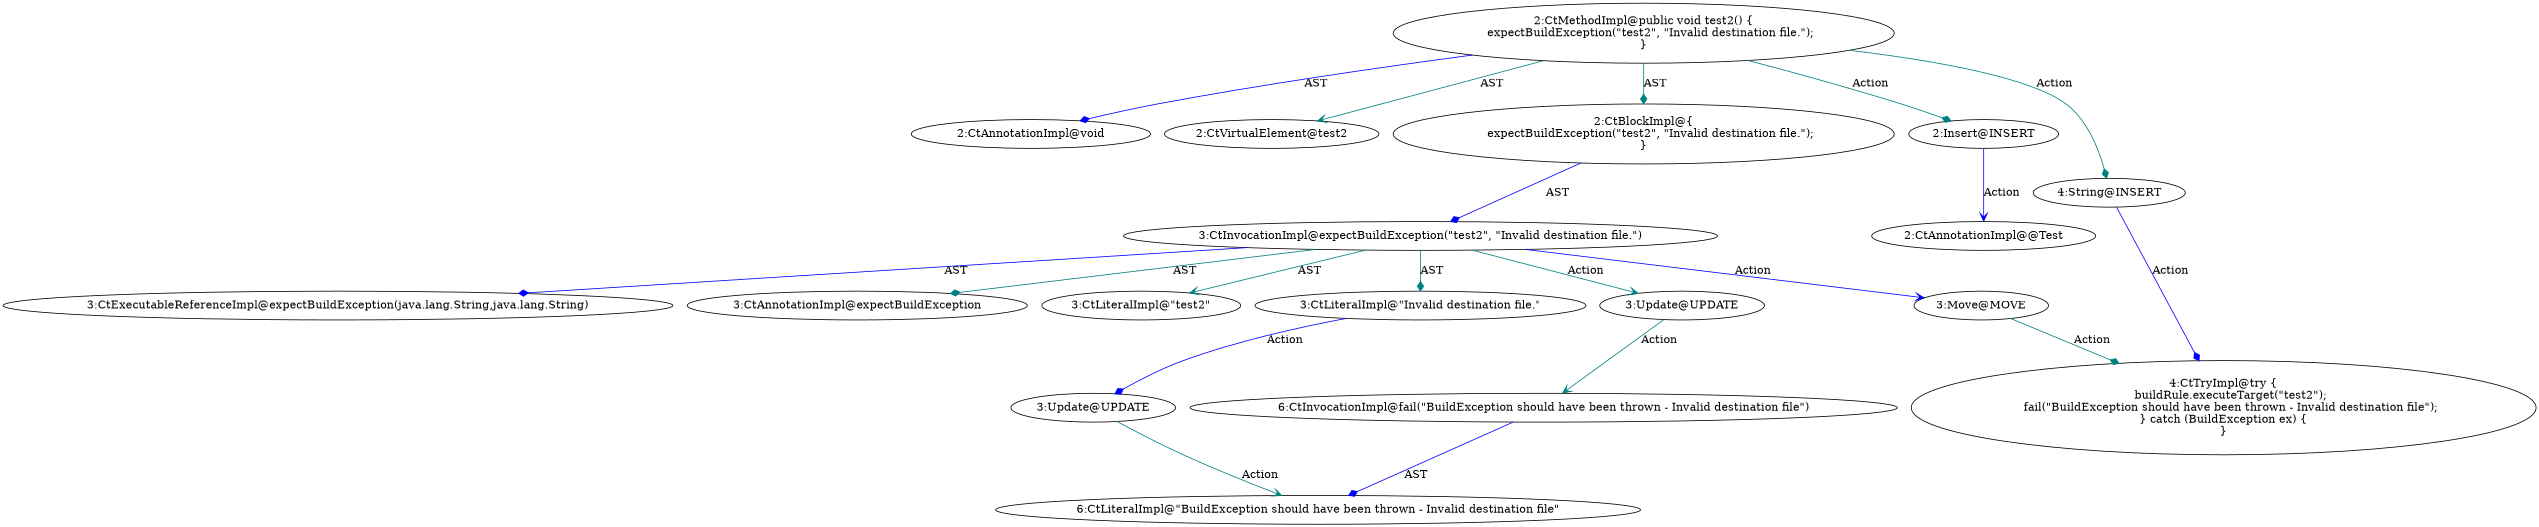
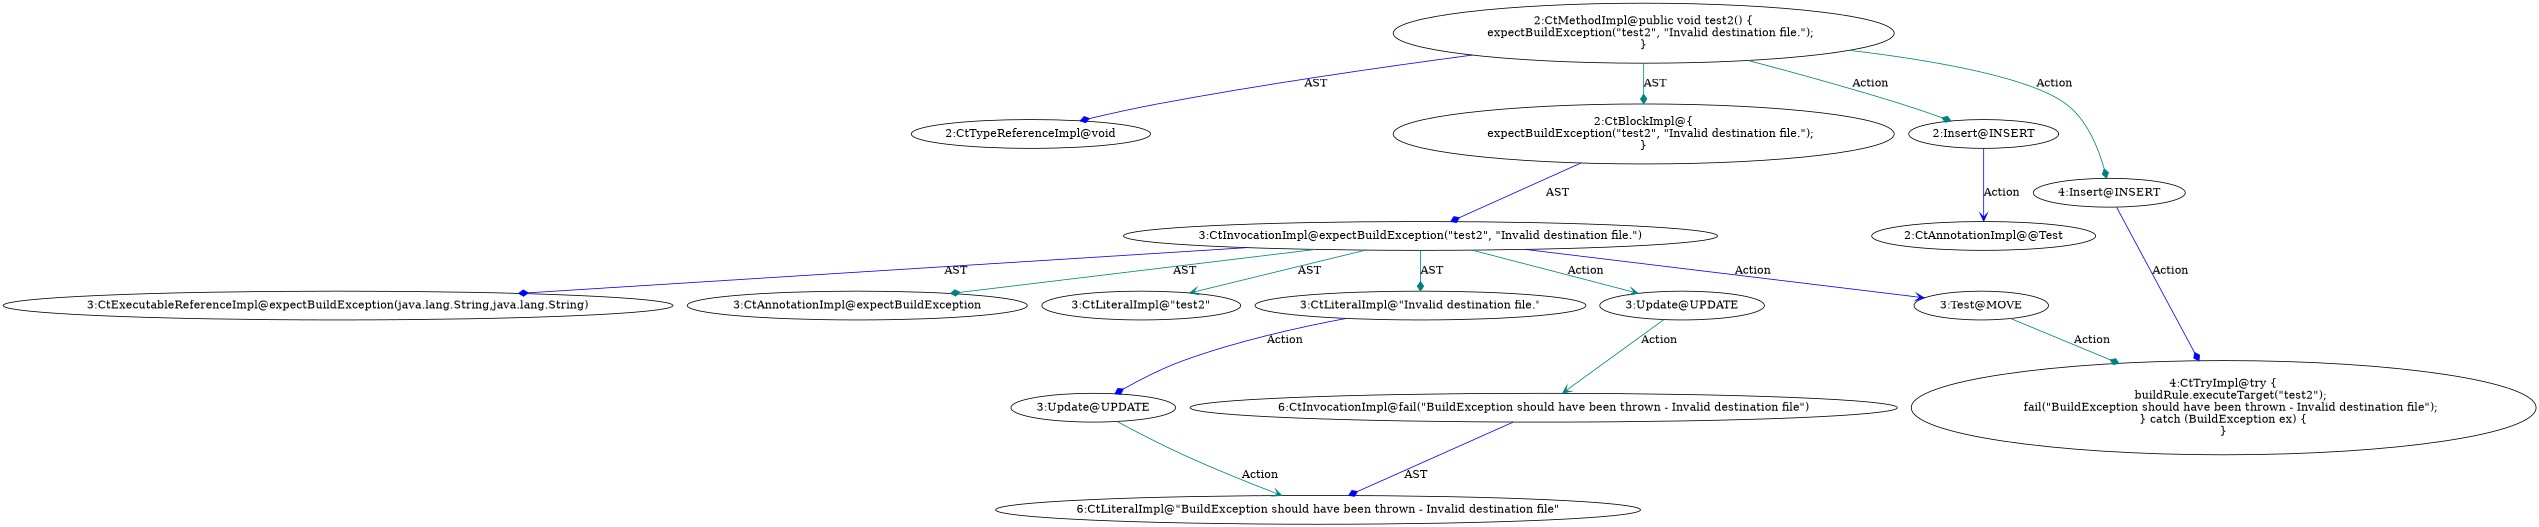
node "2:CtAnnotationImpl@void": label "2:CtAnnotationImpl@void" -> "2:CtTypeReferenceImpl@void"
node "2:CtVirtualElement@test2": removed
node "4:String@INSERT": label "4:String@INSERT" -> "4:Insert@INSERT"
node "3:Move@MOVE": label "3:Move@MOVE" -> "3:Test@MOVE"
